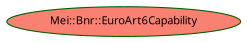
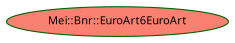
node "Mei::Bnr::EuroArt6Capability": label "Mei::Bnr::EuroArt6Capability" -> "Mei::Bnr::EuroArt6EuroArt"
